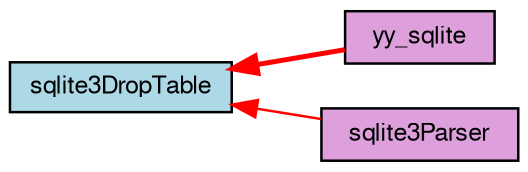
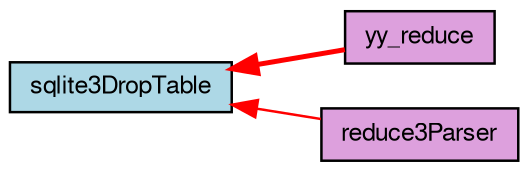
node "yy_sqlite": label "yy_sqlite" -> "yy_reduce"
node "sqlite3Parser": label "sqlite3Parser" -> "reduce3Parser"
